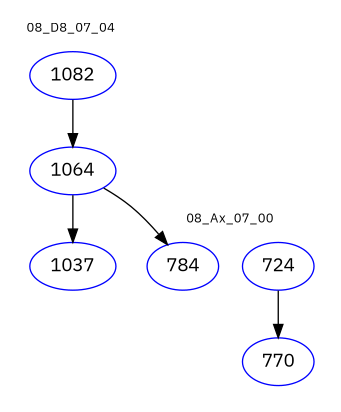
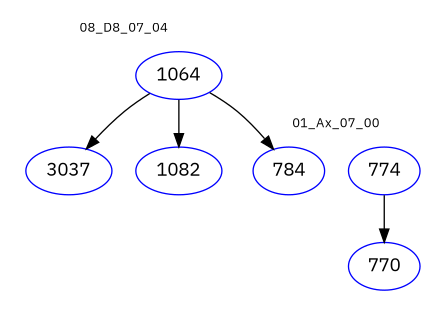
edge "1082" -> "1064": reversed
cluster "08_Ax_07_00": label "08_Ax_07_00" -> "01_Ax_07_00"
node "1037": label "1037" -> "3037"
node "724": label "724" -> "774"
